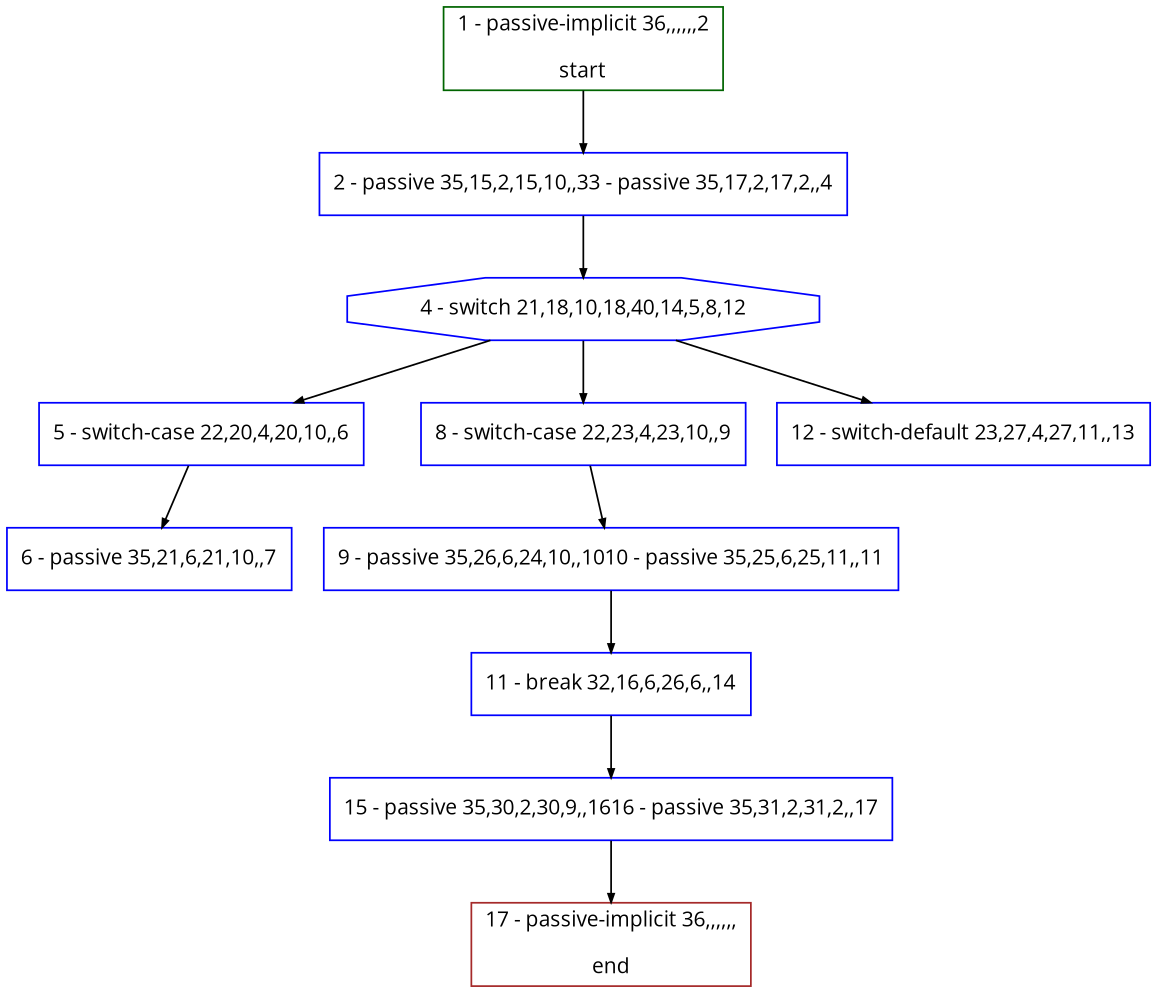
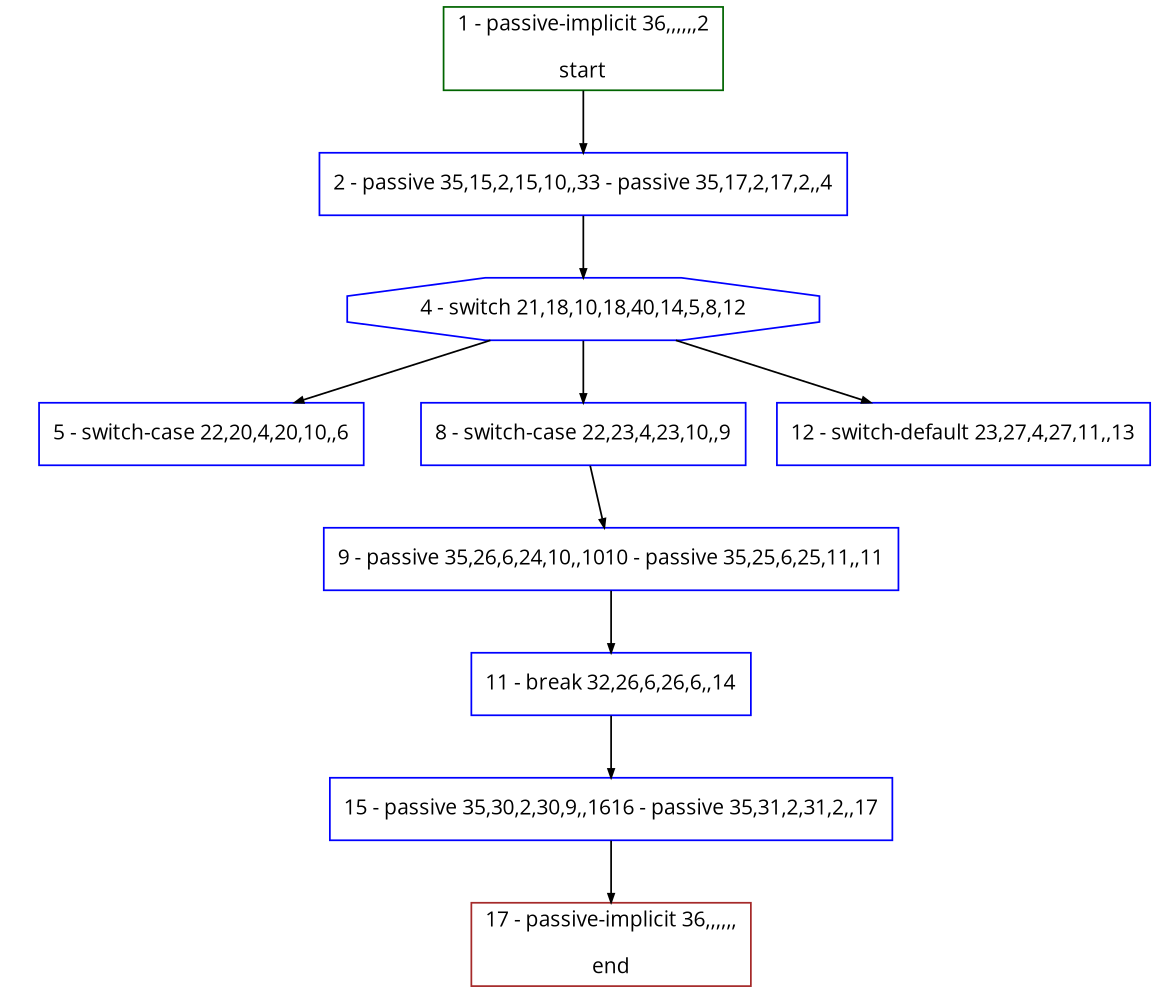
node "6 - passive 35,21,6,21,10,,7": removed
node "11 - break 32,16,6,26,6,,14": label "11 - break 32,16,6,26,6,,14" -> "11 - break 32,26,6,26,6,,14"
